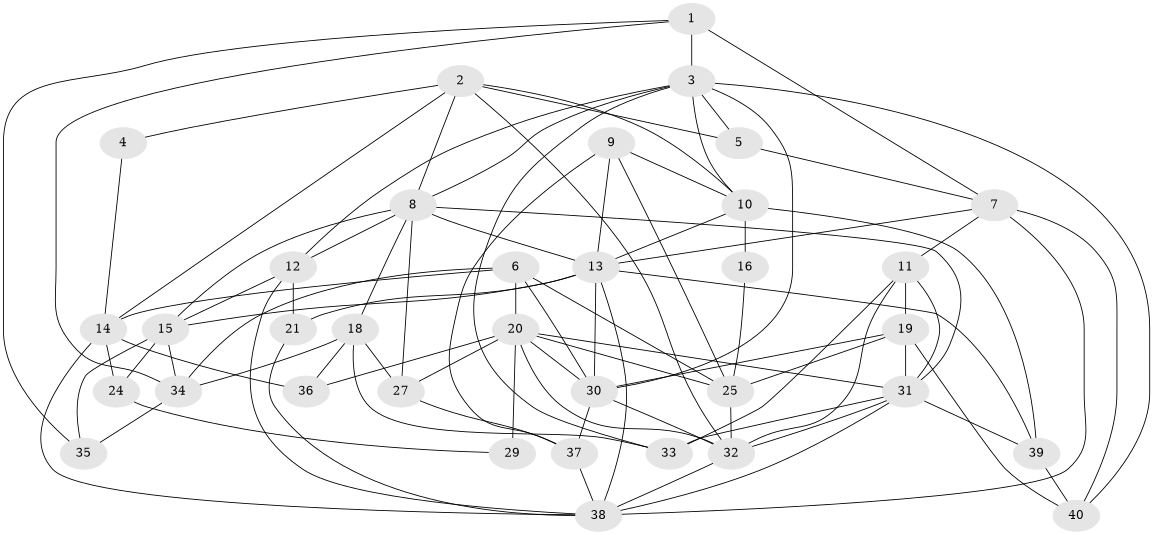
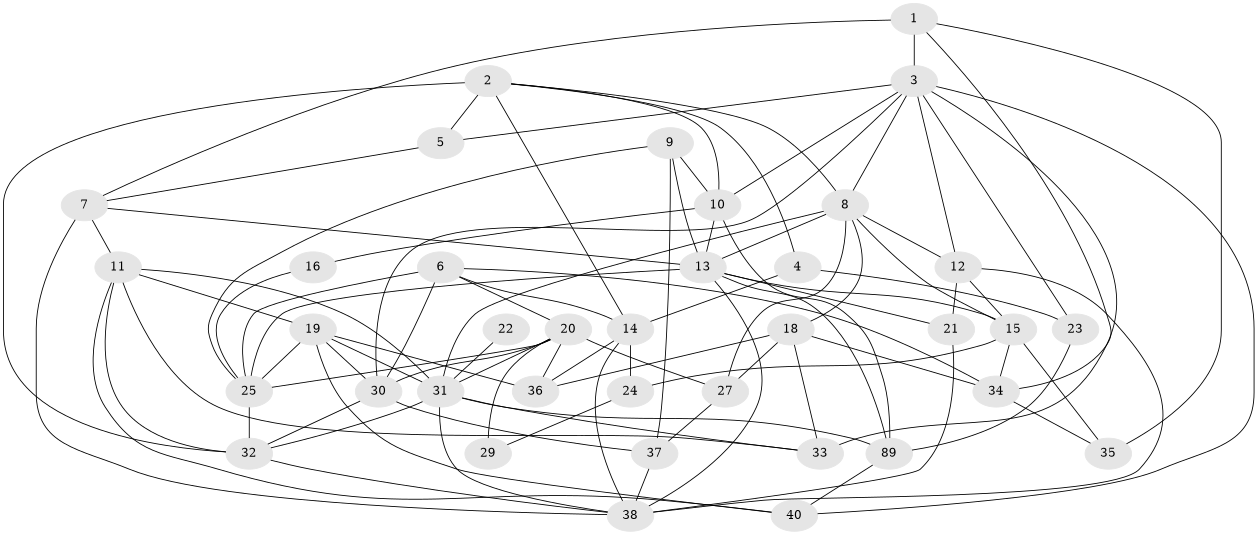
node "22": added
edge "13" -- "30": now "13" -- "25"
node "23": added
edge "7" -- "40": now "11" -- "40"
edge "19" -- "36": added
edge "20" -- "32": removed
node "39": label "39" -> "89"
